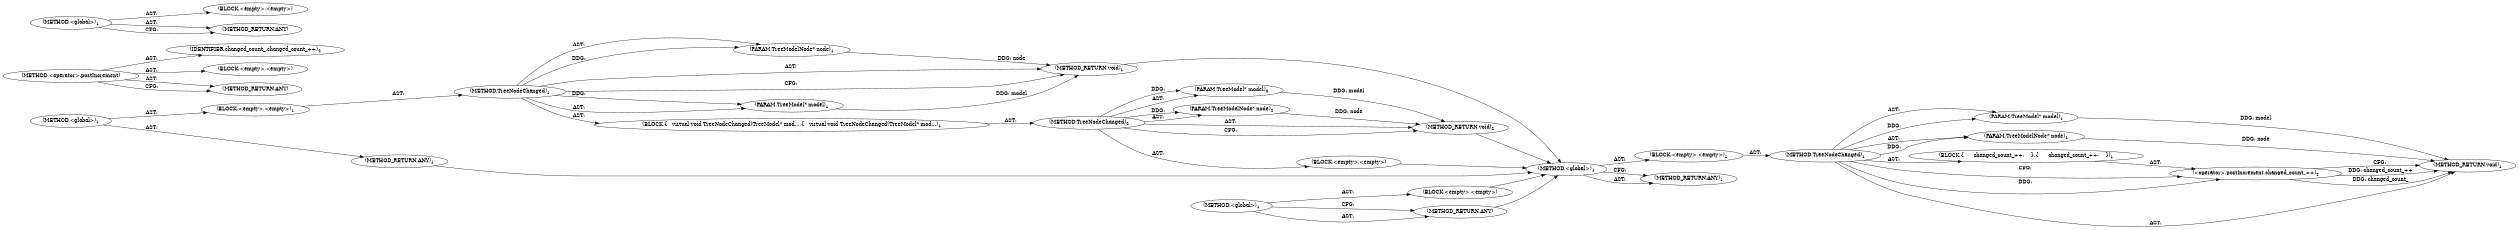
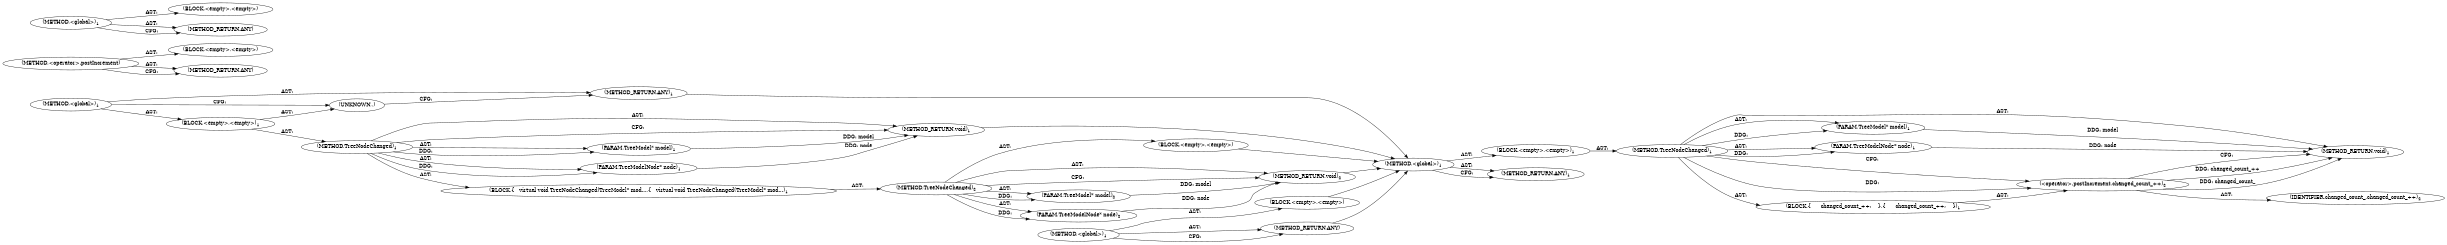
edge "(METHOD,<operator>.postIncrement)" -> "(IDENTIFIER,changed_count_,changed_count_++)": now "(<operator>.postIncrement,changed_count_++)" -> "(IDENTIFIER,changed_count_,changed_count_++)"
node "(UNKNOWN,,)": added
